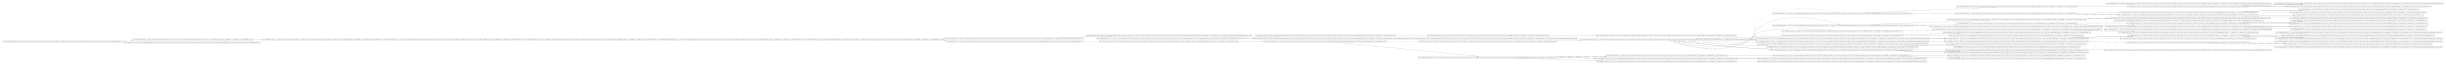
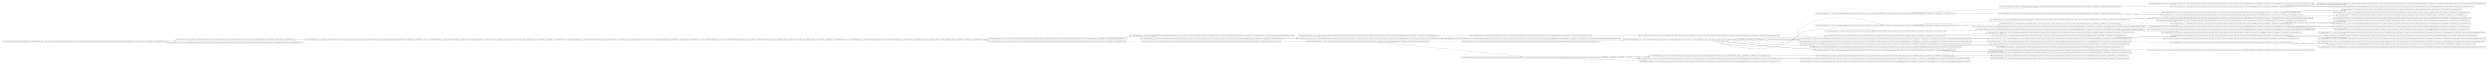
node "class = hierarchy": added
